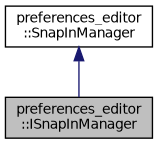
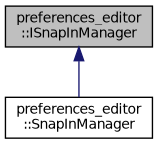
edge "preferences_editor ::ISnapInManager" -> "preferences_editor ::SnapInManager": reversed
